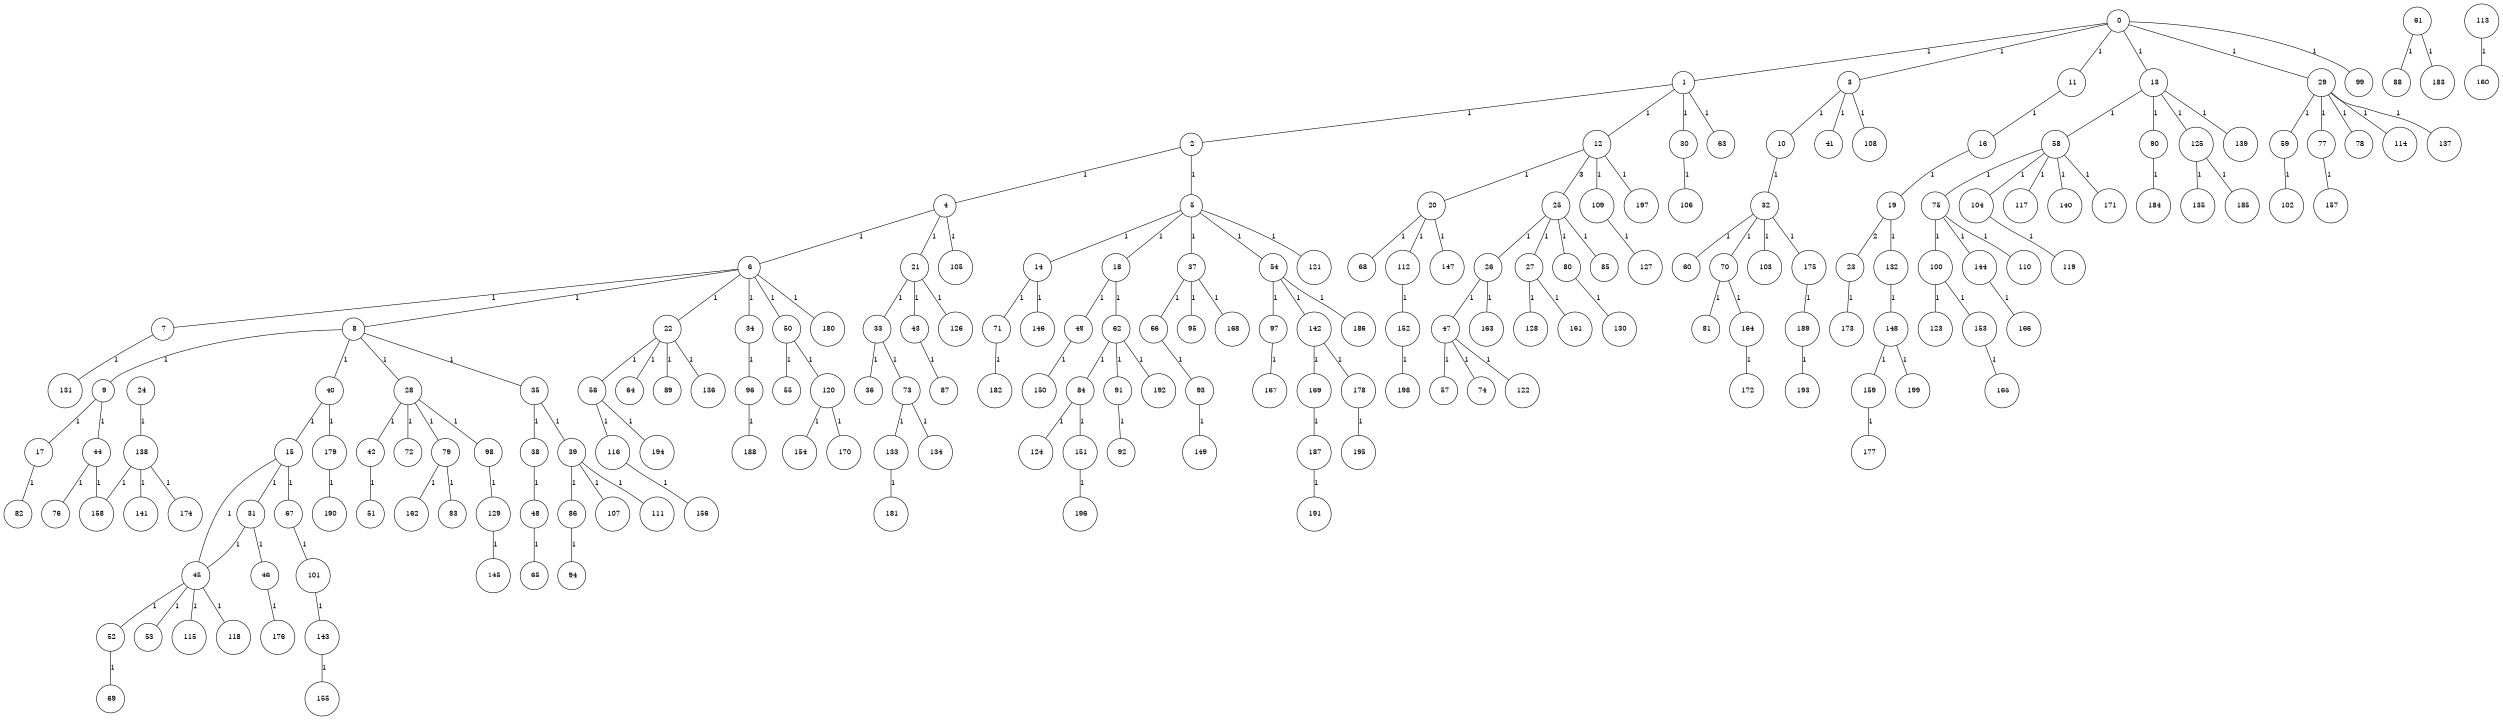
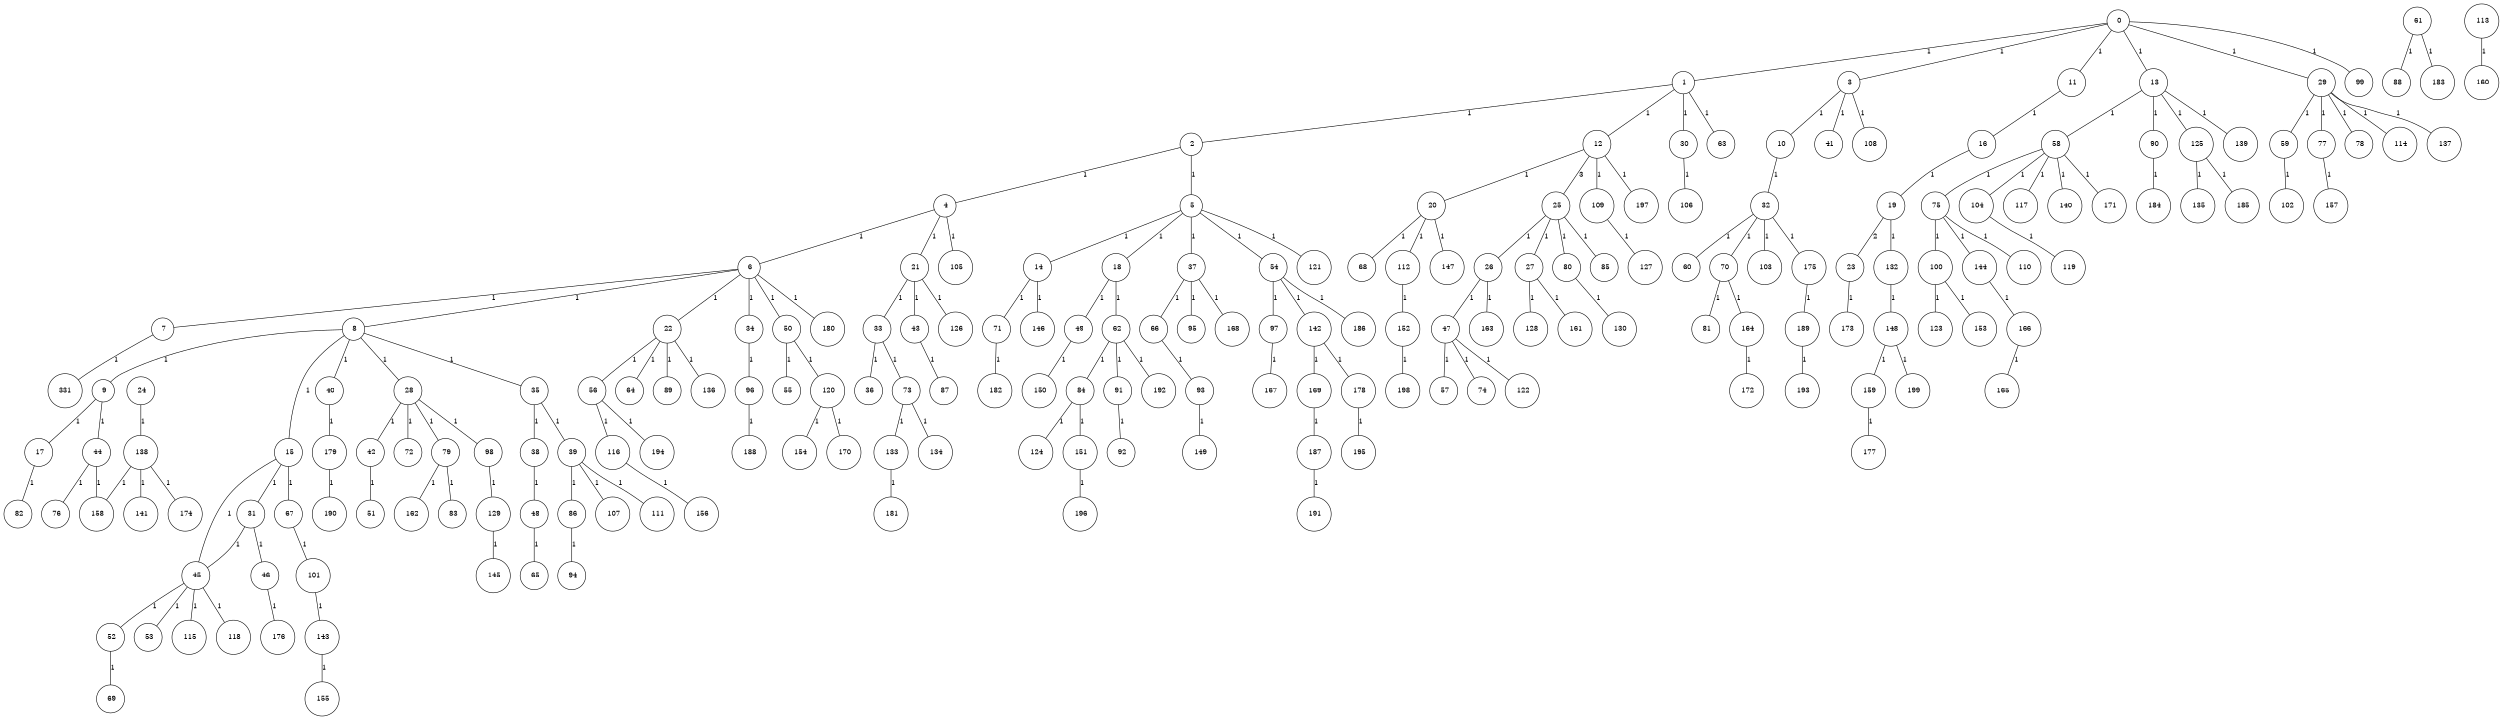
edge "153" -- "165": now "166" -- "165"
node "131": label "131" -> "331"
edge "40" -- "15": now "8" -- "15"
